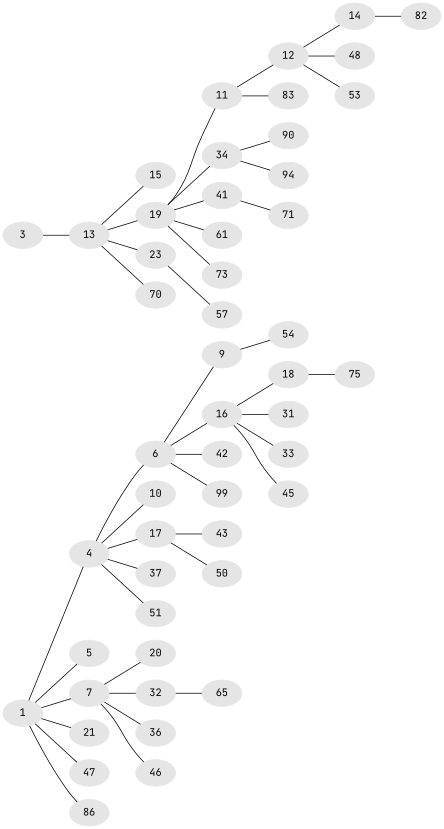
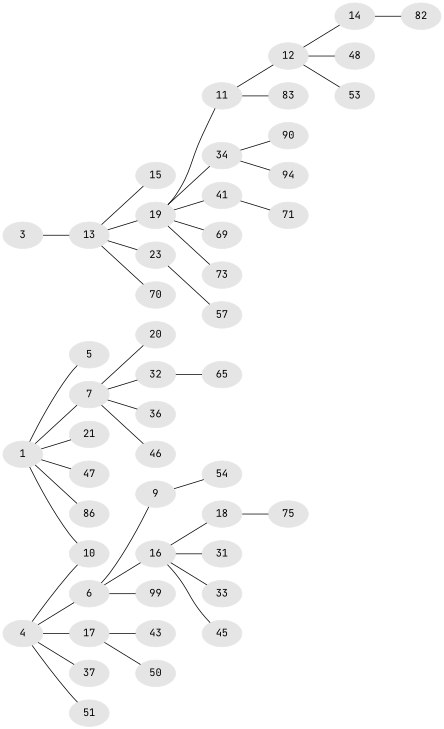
node "61": label "61" -> "69"
node "42": removed
edge "4" -- "1": now "10" -- "1"
